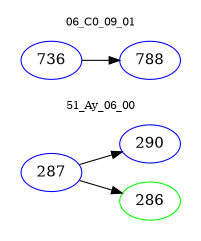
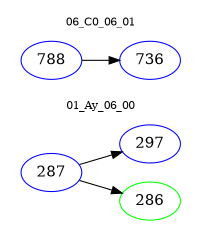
cluster "06_C0_09_01": label "06_C0_09_01" -> "06_C0_06_01"
edge "736" -> "788": reversed
cluster "51_Ay_06_00": label "51_Ay_06_00" -> "01_Ay_06_00"
node "290": label "290" -> "297"
